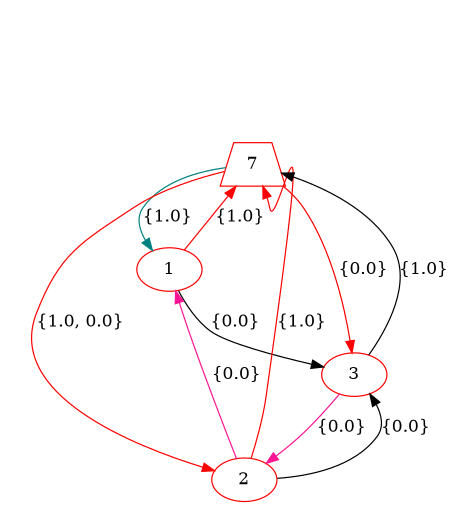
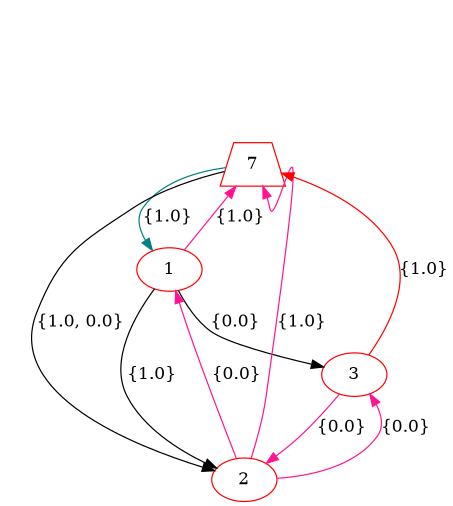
edge "1" -> "7": color red -> deeppink
edge "3" -> "7": color black -> red
edge "7" -> "3": removed, label "{0.0}"
edge "2" -> "7": color red -> deeppink
edge "7" -> "2": color red -> black
edge "1" -> "2": added, label "{1.0}"
edge "2" -> "3": color black -> deeppink
